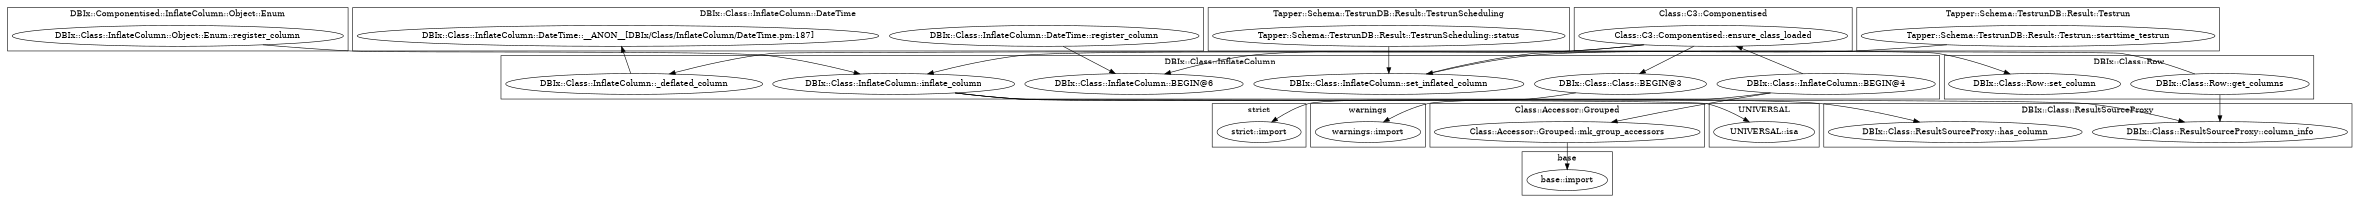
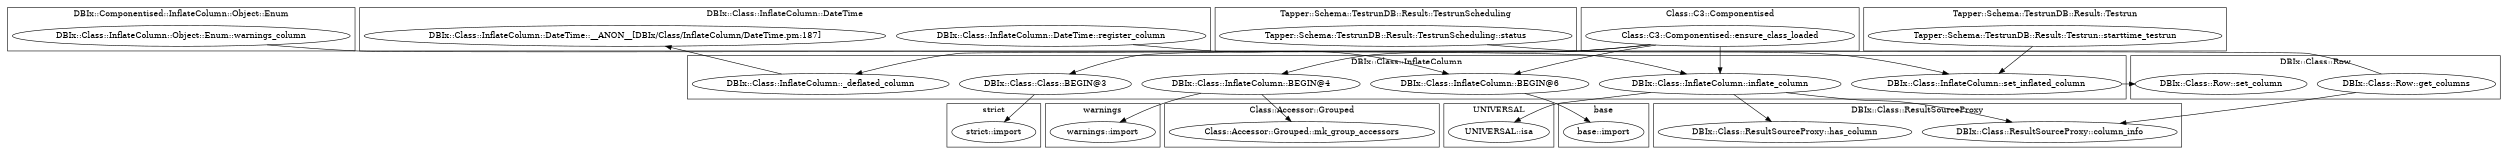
node "DBIx::Class::InflateColumn::Object::Enum::register_column": label "DBIx::Class::InflateColumn::Object::Enum::register_column" -> "DBIx::Class::InflateColumn::Object::Enum::warnings_column"
edge "DBIx::Class::InflateColumn::BEGIN@4" -> "Class::C3::Componentised::ensure_class_loaded": reversed
edge "Class::Accessor::Grouped::mk_group_accessors" -> "base::import": now "DBIx::Class::InflateColumn::BEGIN@6" -> "base::import"
